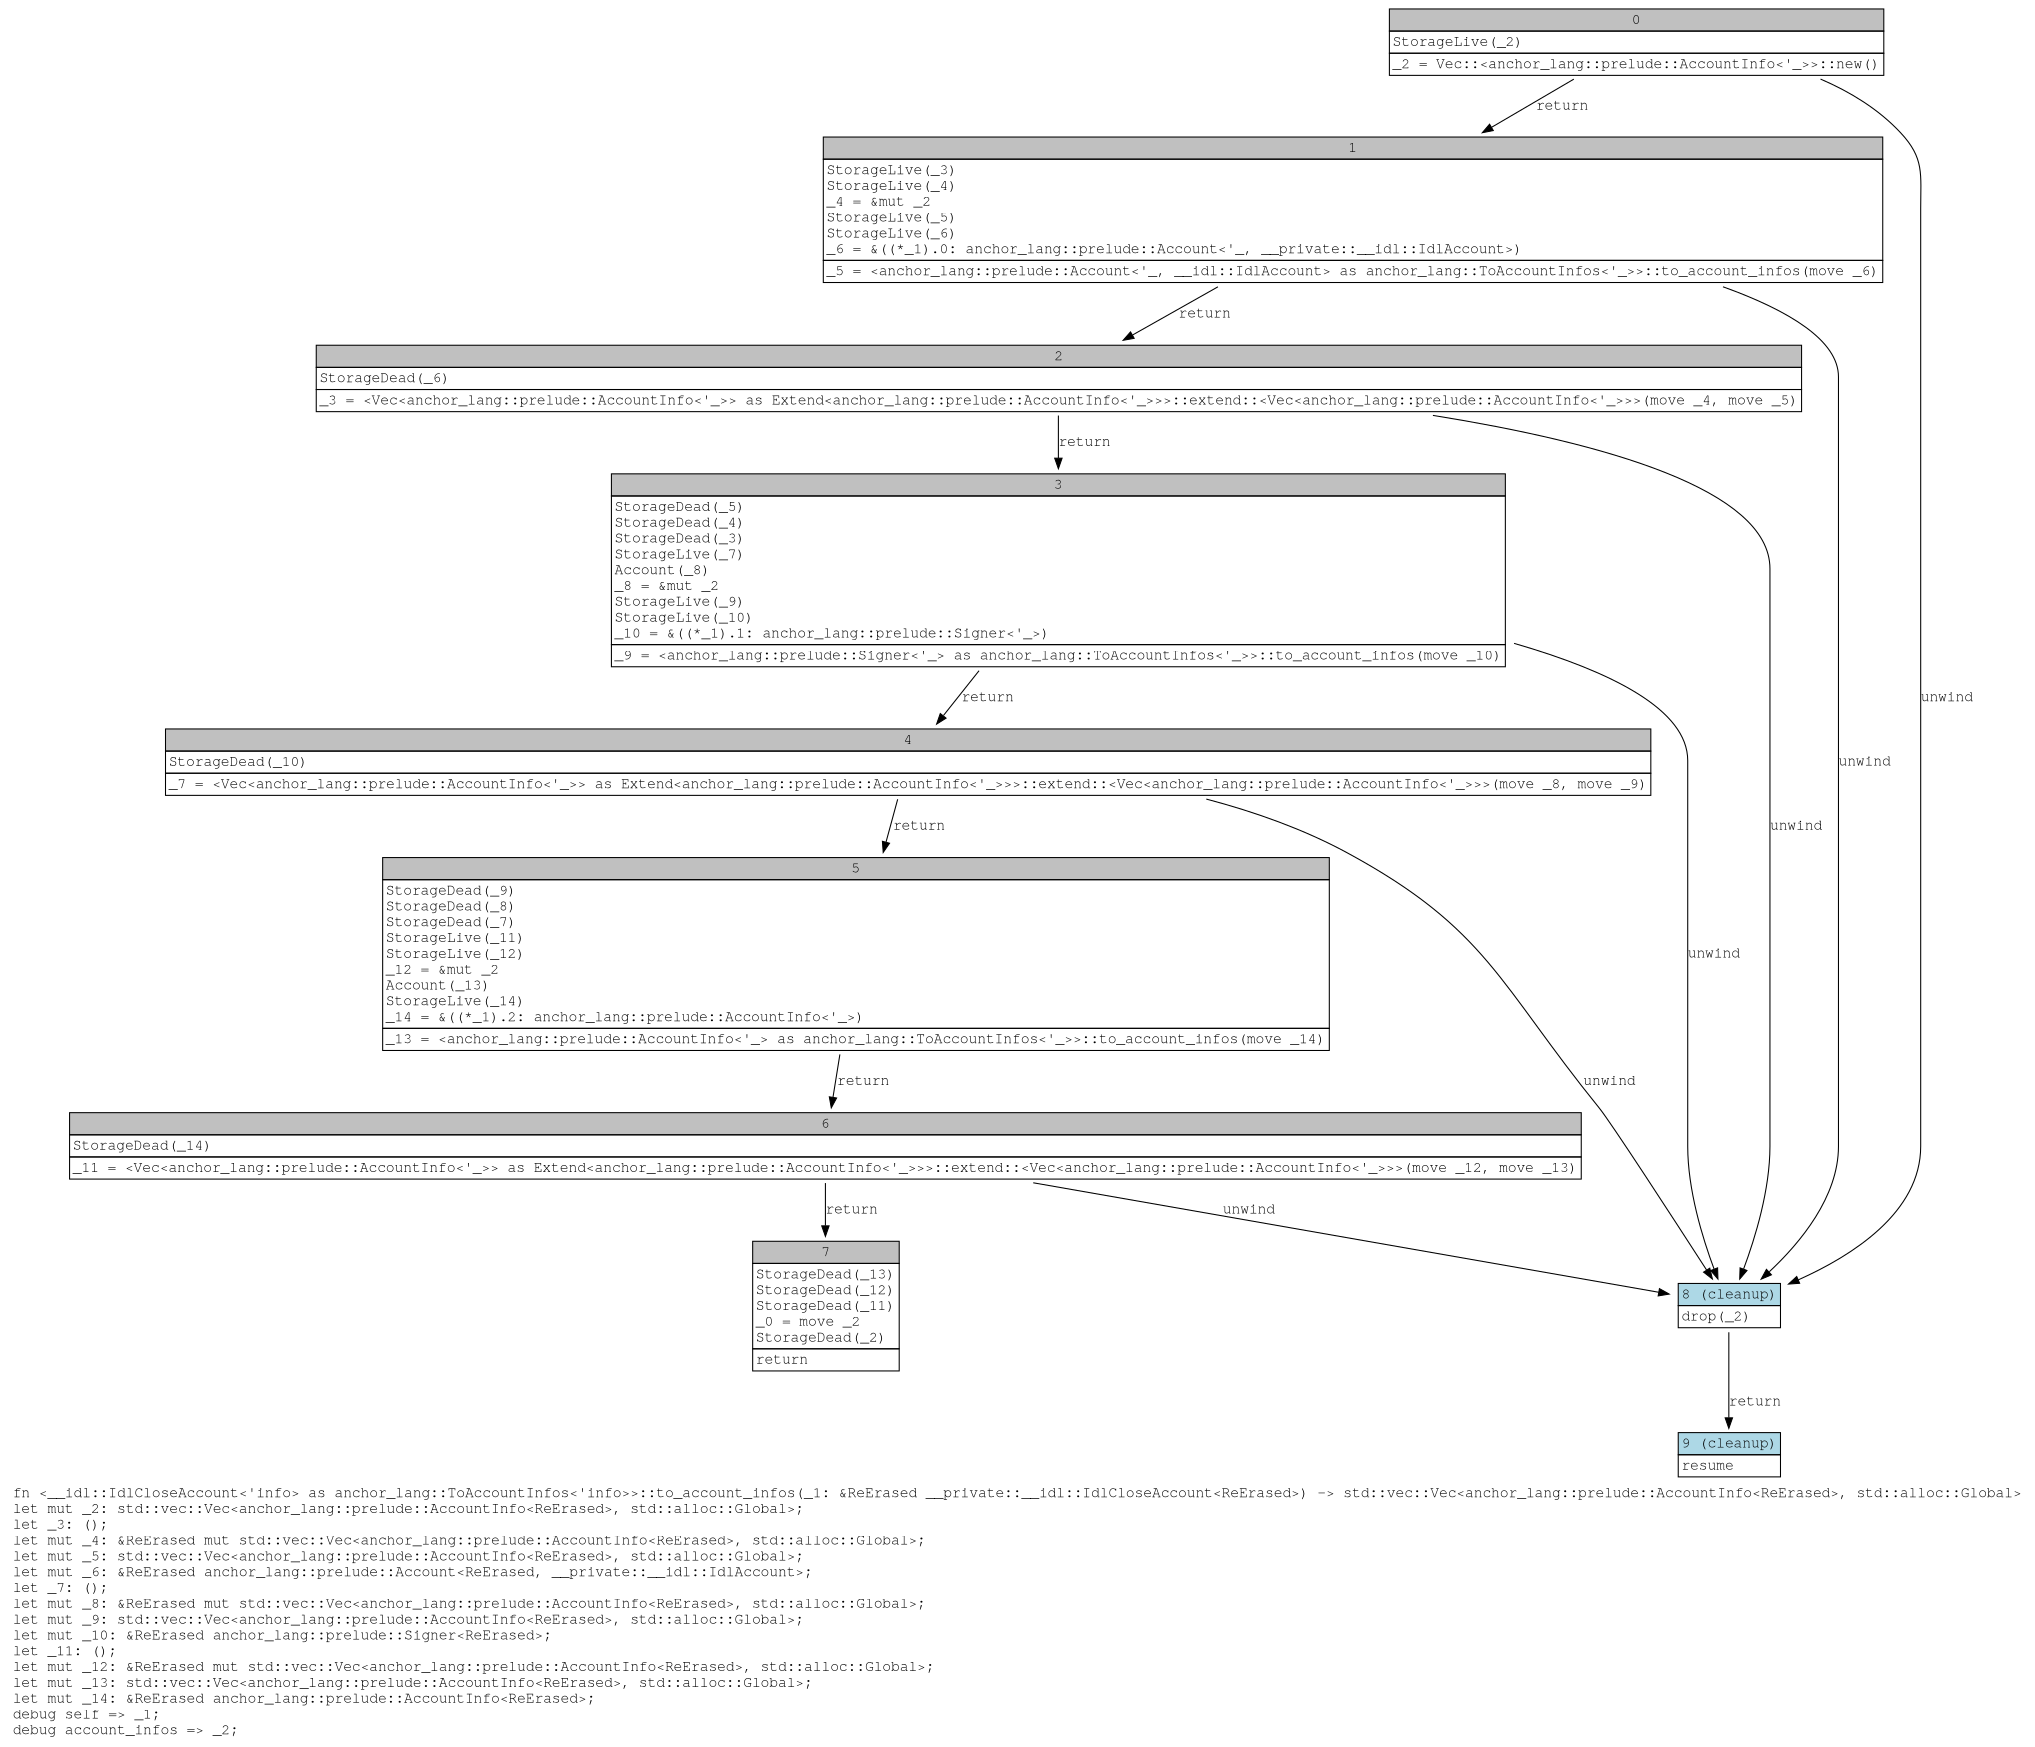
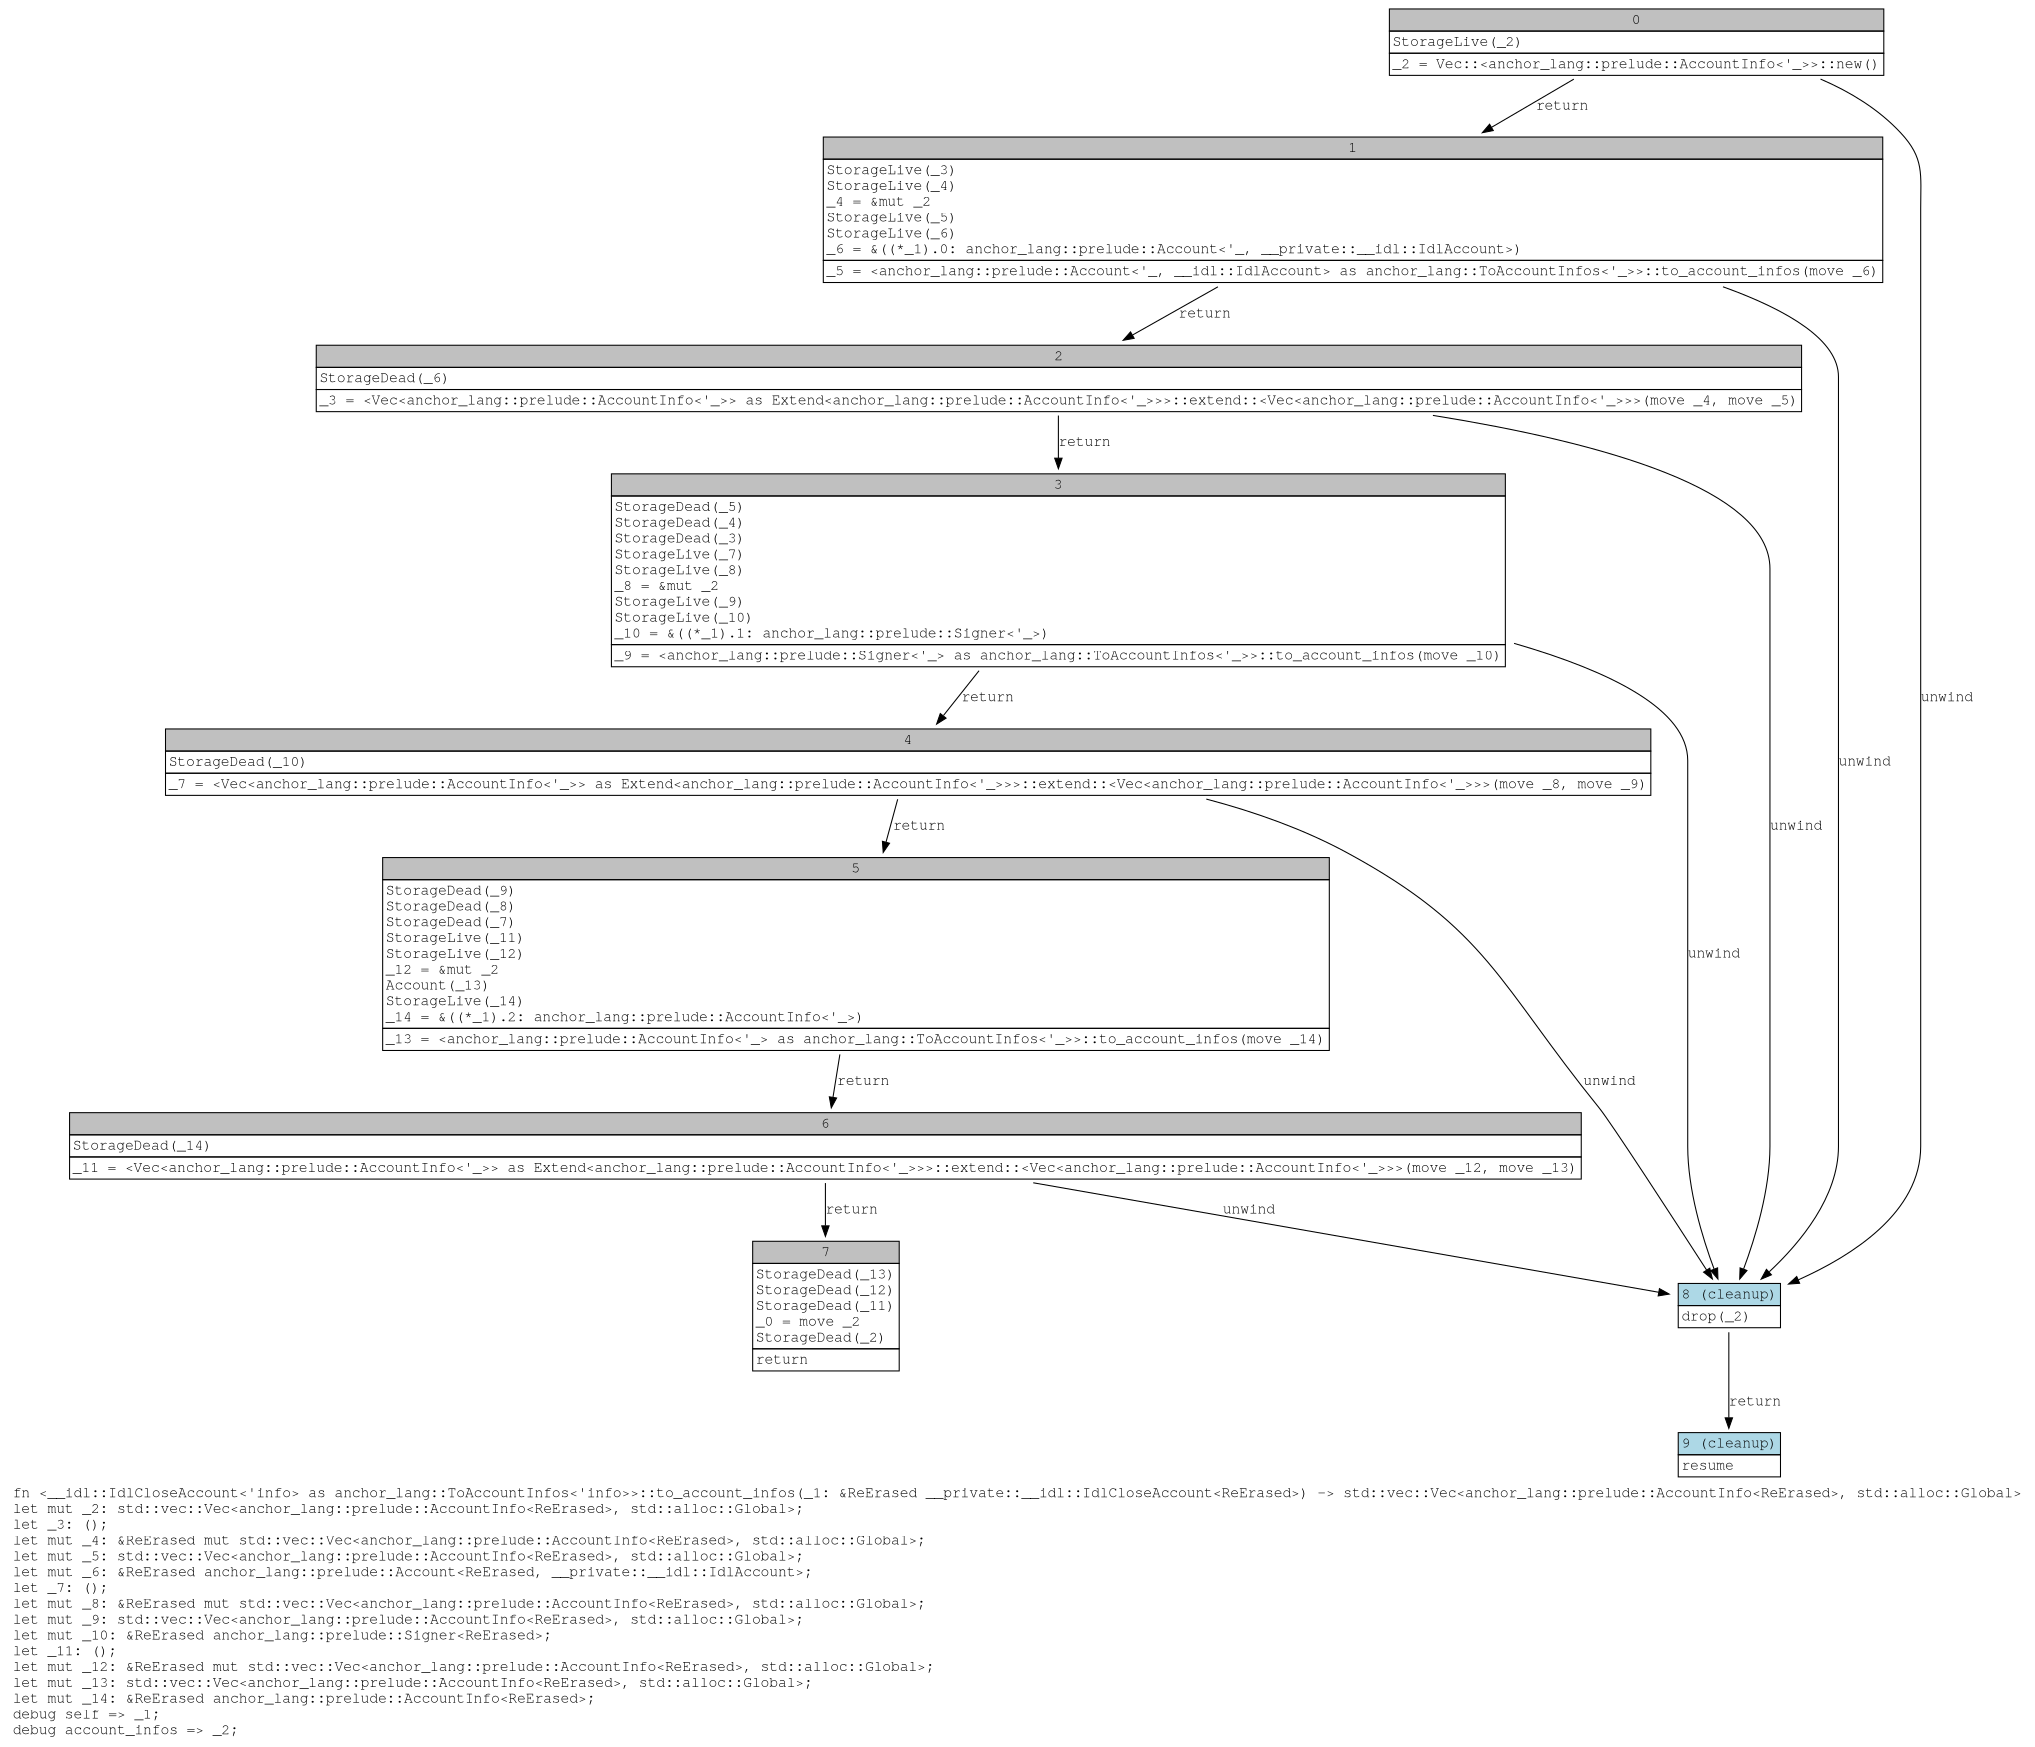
node "3": text "Account(_8)" -> "StorageLive(_8)"
